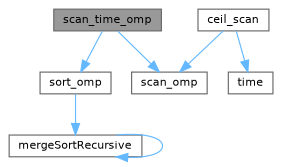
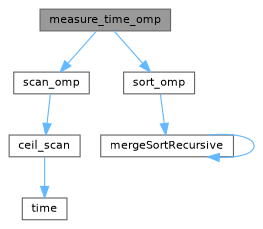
node "scan_time_omp": label "scan_time_omp" -> "measure_time_omp"
edge "ceil_scan" -> "scan_omp": reversed
